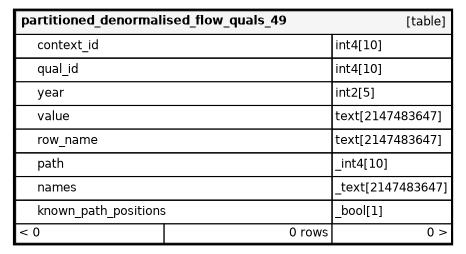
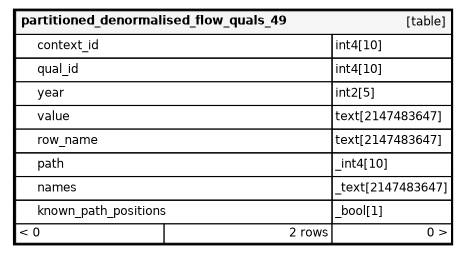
node "partitioned_denormalised_flow_quals_49": text "0 rows" -> "2 rows"
